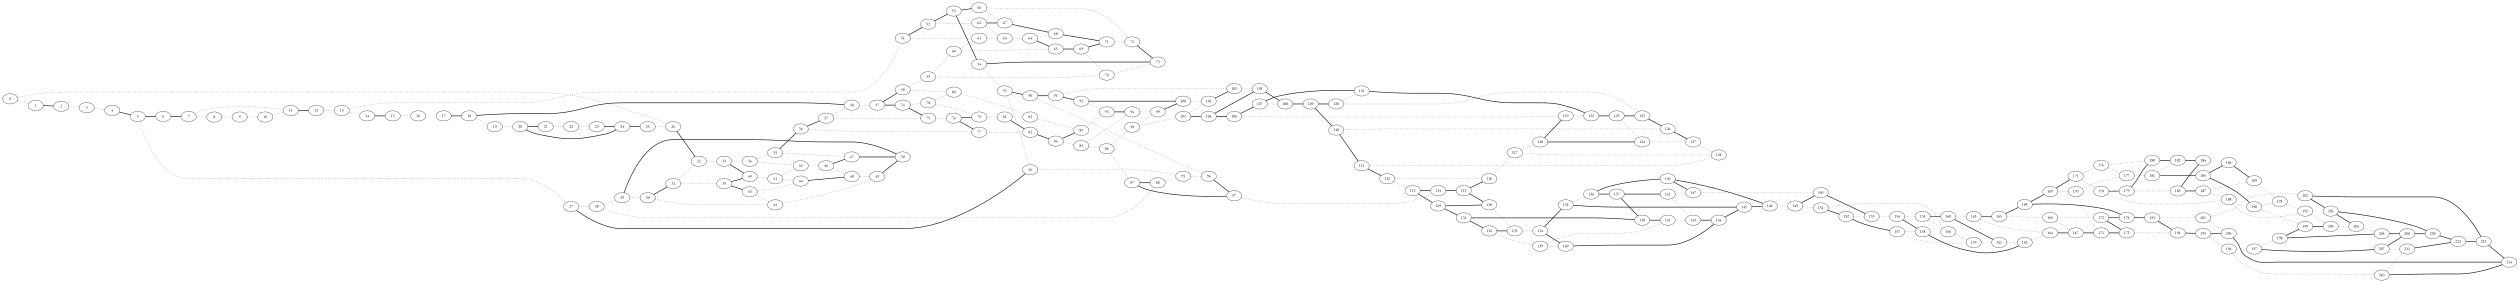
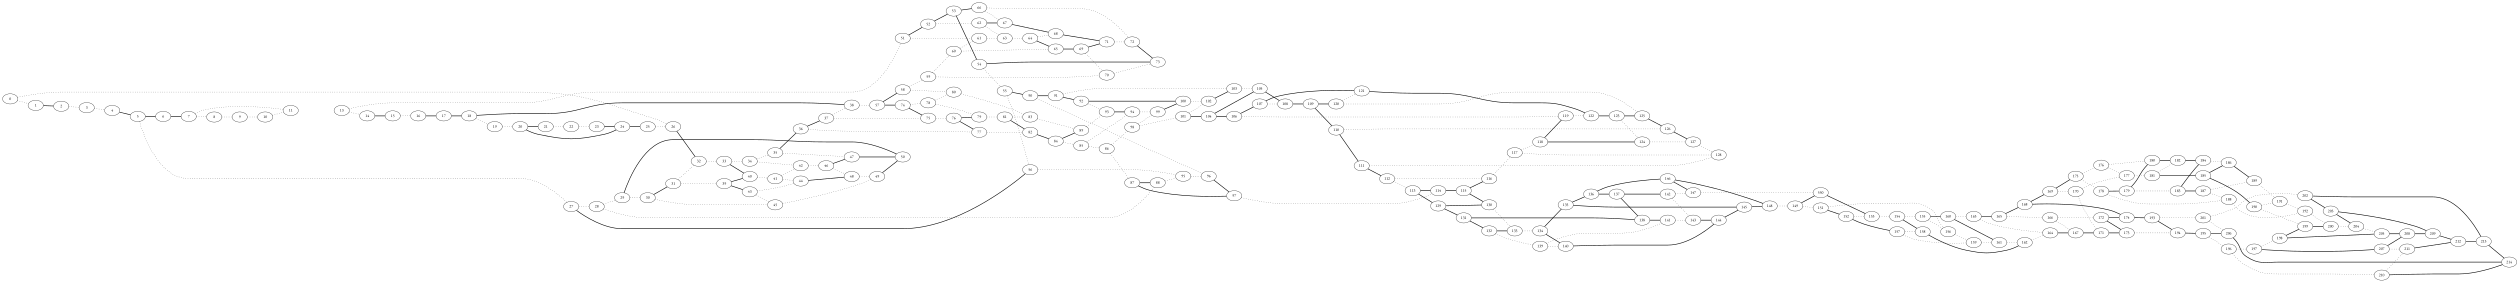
node "12": removed
edge "16" -- "17": added
edge "136" -- "135": style dotted -> bold
